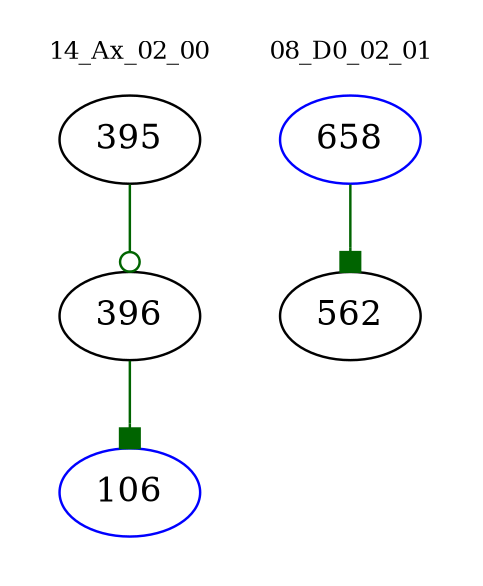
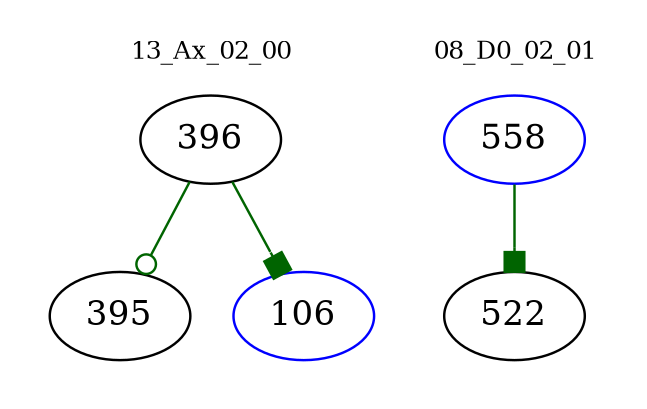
cluster "14_Ax_02_00": label "14_Ax_02_00" -> "13_Ax_02_00"
node "658": label "658" -> "558"
edge "395" -> "396": reversed
node "562": label "562" -> "522"
